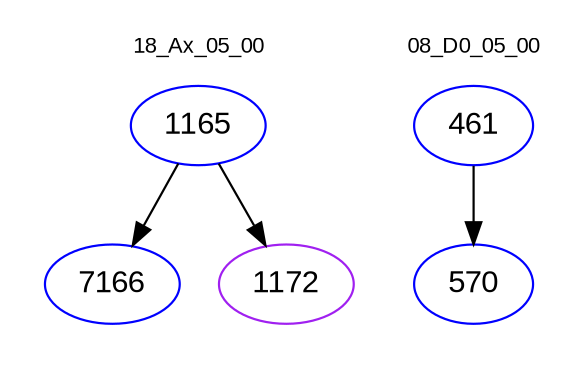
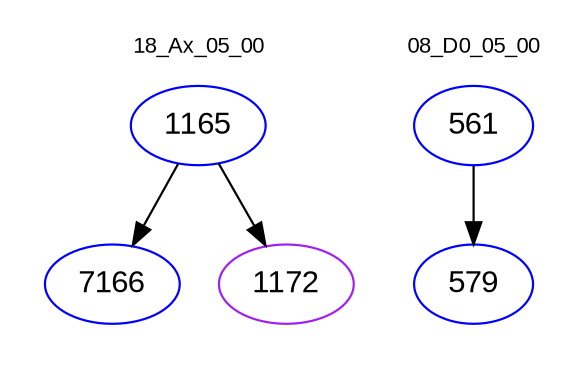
node "461": label "461" -> "561"
node "570": label "570" -> "579"
